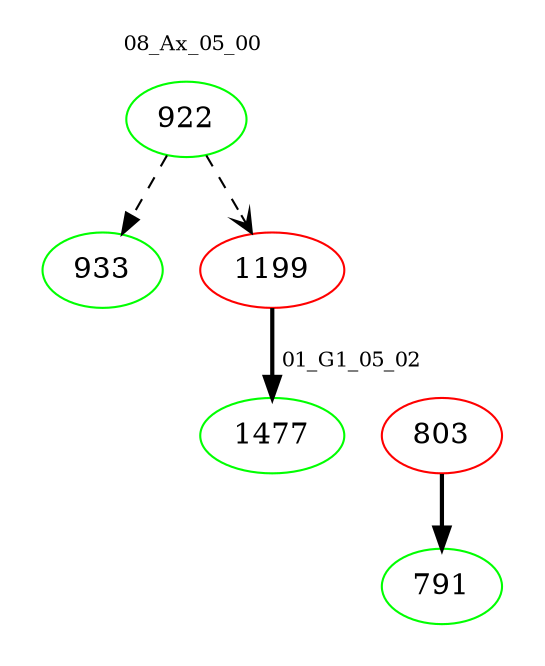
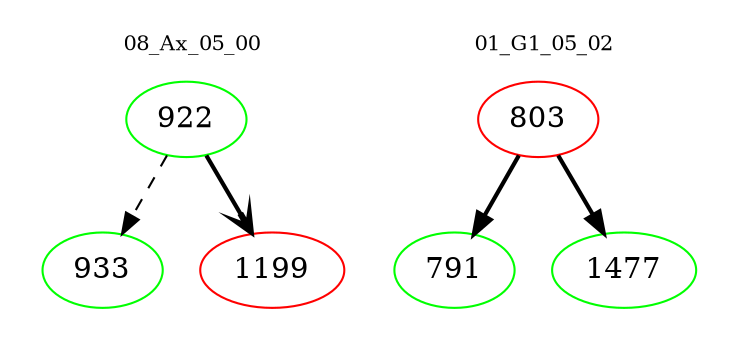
edge "922" -> "1199": style dashed -> bold
edge "1199" -> "1477": now "803" -> "1477"
